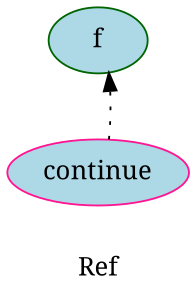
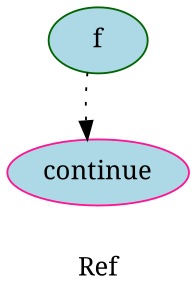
edge "continue" -> "f": reversed
